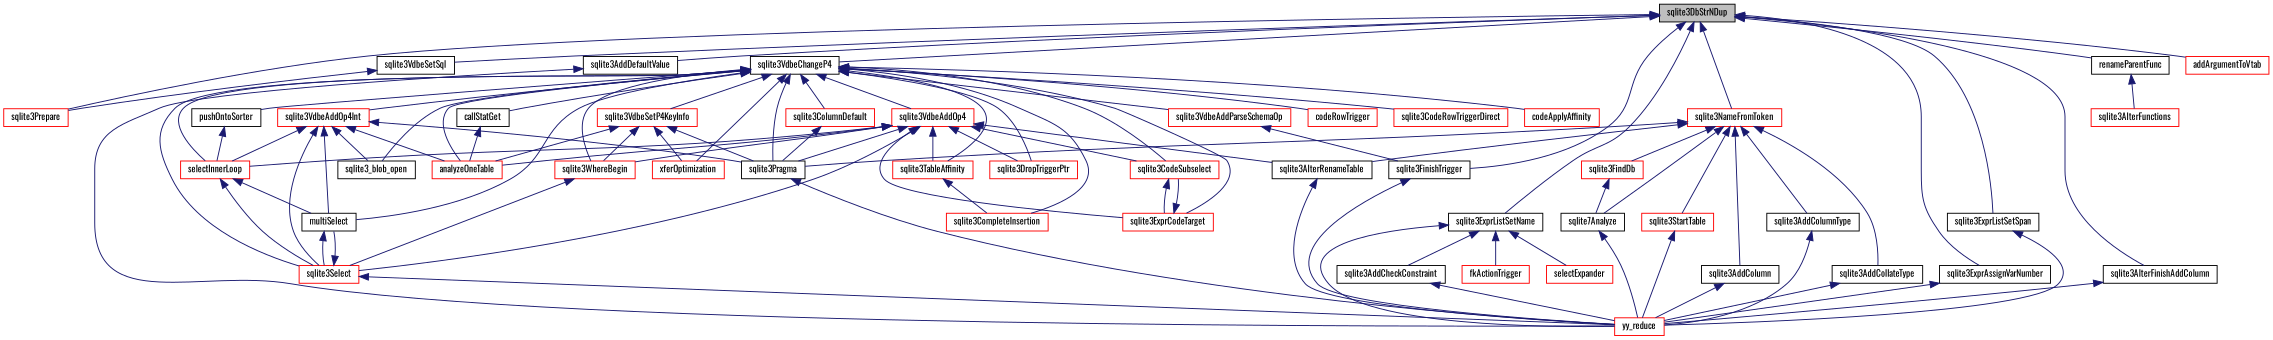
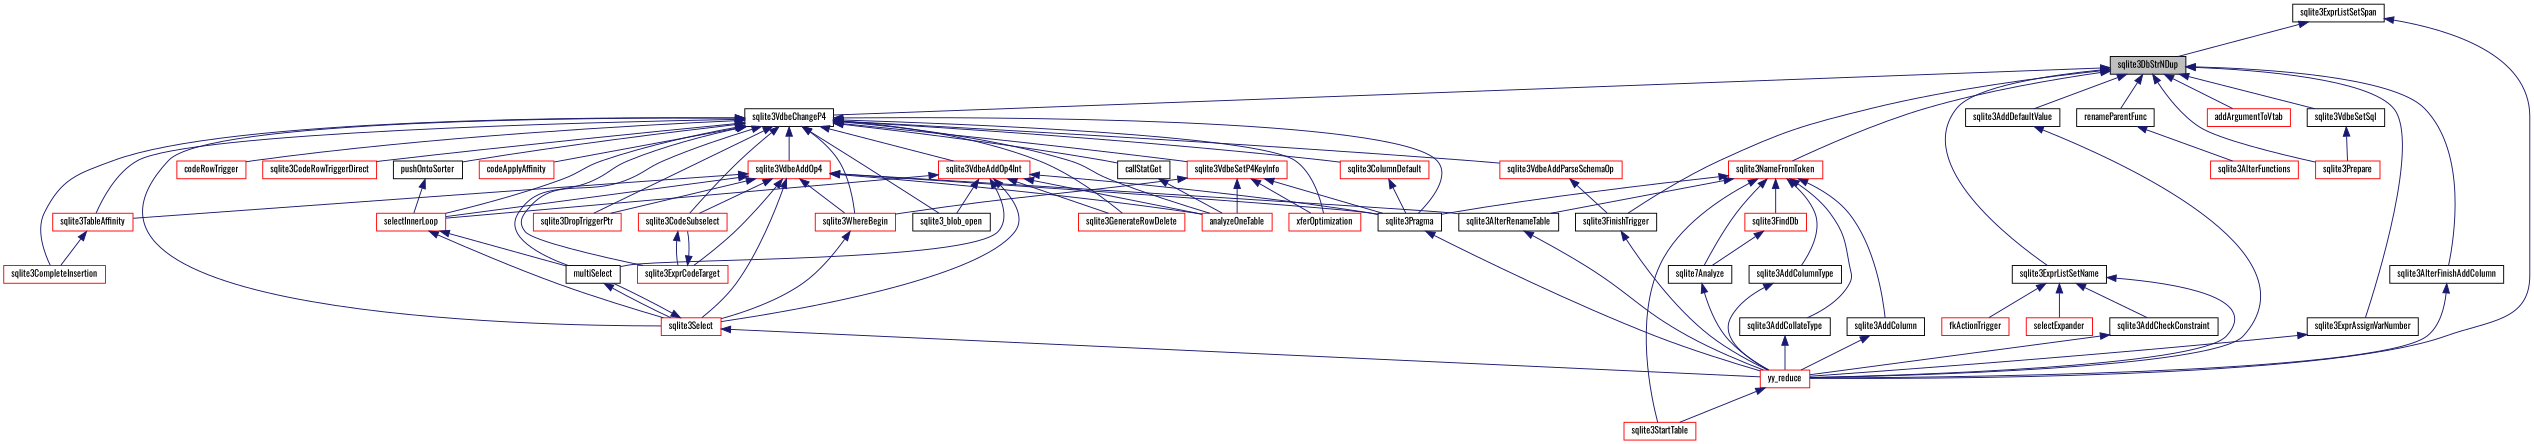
edge "sqlite3ExprListSetSpan" -> "sqlite3DbStrNDup": reversed
node "sqlite3GenerateRowDelete": added
edge "yy_reduce" -> "sqlite3StartTable": reversed
